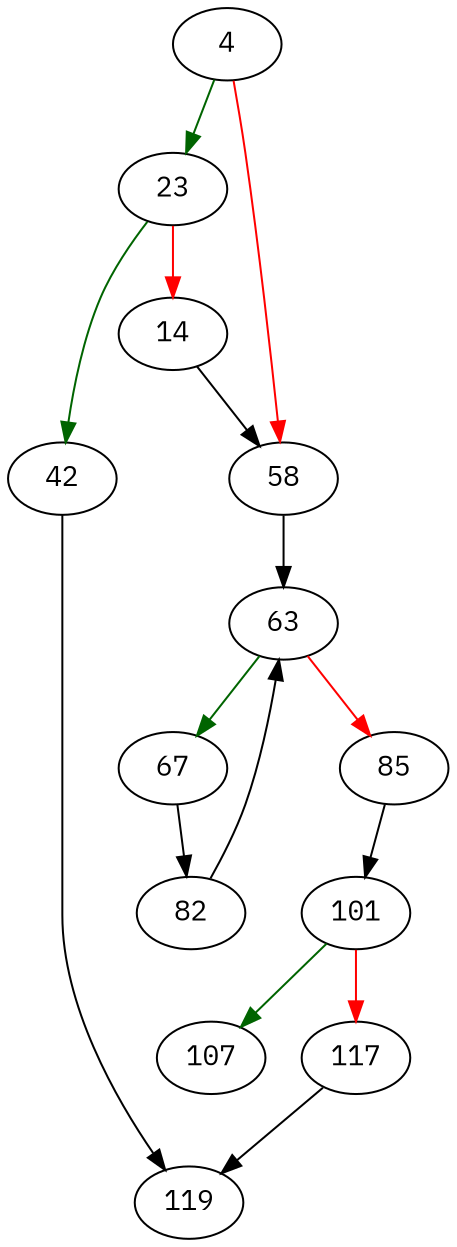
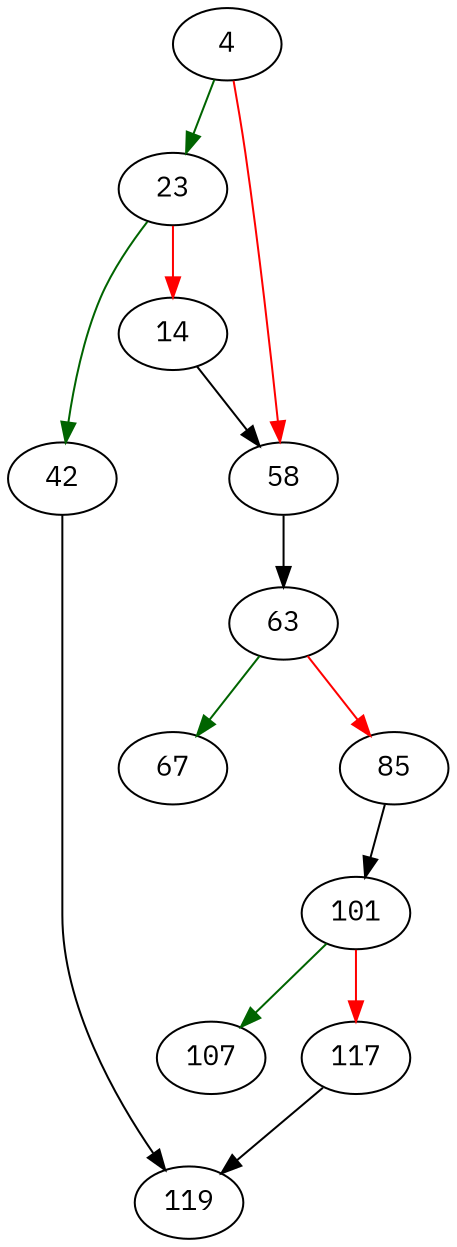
node "82": removed
